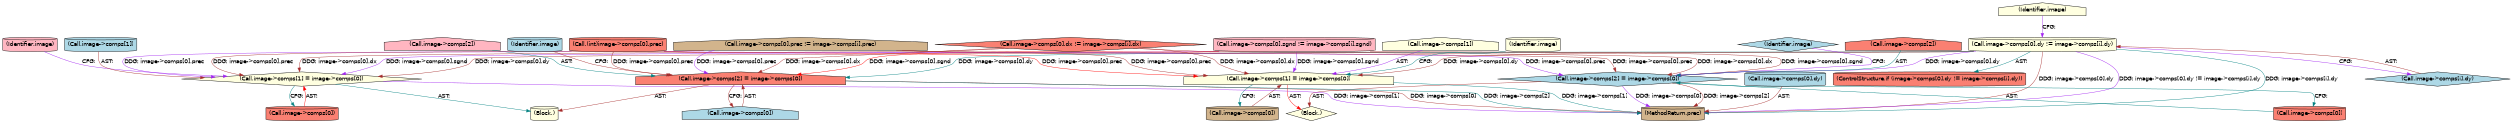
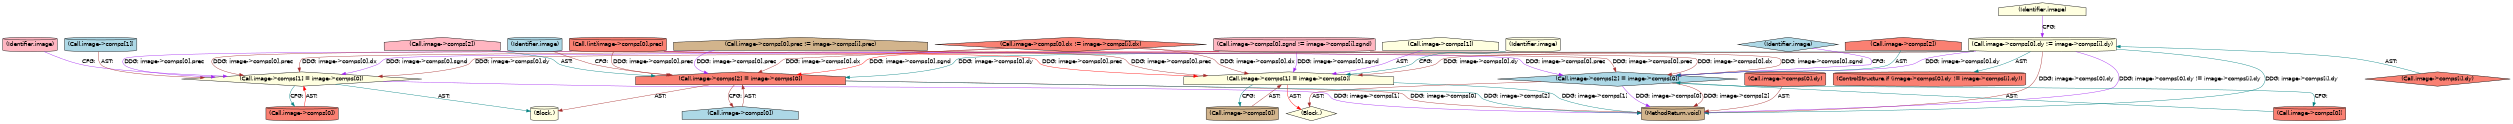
edge "(Call,image->comps[i].dy)" -> "(Call,image->comps[0].dy != image->comps[i].dy)": color brown -> teal
edge "(Call,image->comps[0].dy != image->comps[i].dy)" -> "(Call,image->comps[i].dy)": removed, label "CFG:"
node "(Call,image->comps[0].dy)": fillcolor lightblue -> salmon
node "(Call,image->comps[i].dy)": fillcolor lightblue -> salmon
node "(MethodReturn,prec)": label "(MethodReturn,prec)" -> "(MethodReturn,void)"
